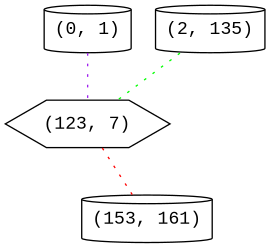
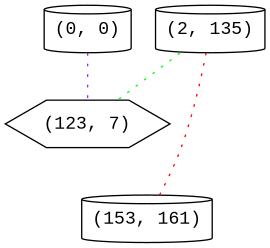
node "(0, 1)": label "(0, 1)" -> "(0, 0)"
edge "(123, 7)" -- "(153, 161)": now "(2, 135)" -- "(153, 161)"
